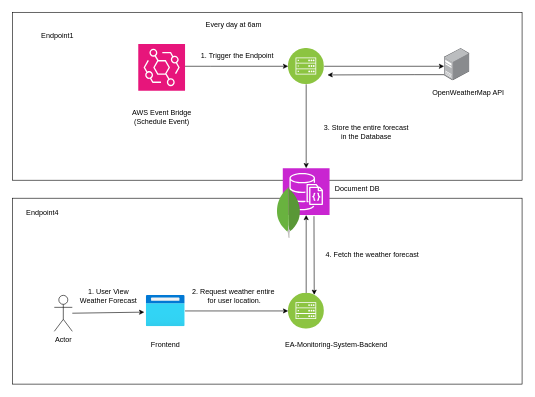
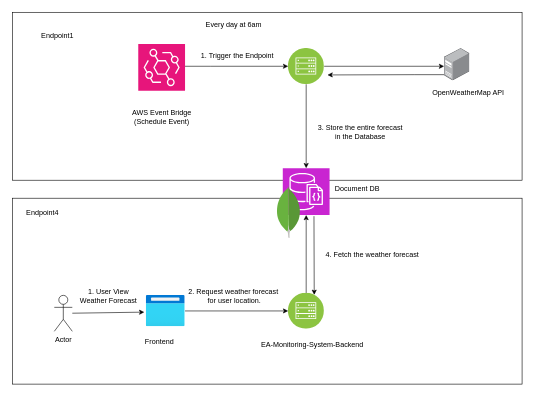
node "3. Store the entire forecast in the Database": moved (366, 132) -> (360, 132)
node "2. Request weather entire for user location.": label "2. Request weather entire for user location." -> "2. Request weather forecast for user location."
node "Frontend": moved (165, 345) -> (159, 342)
node "EA-Monitoring-System-Backend": moved (336, 345) -> (312, 345)
